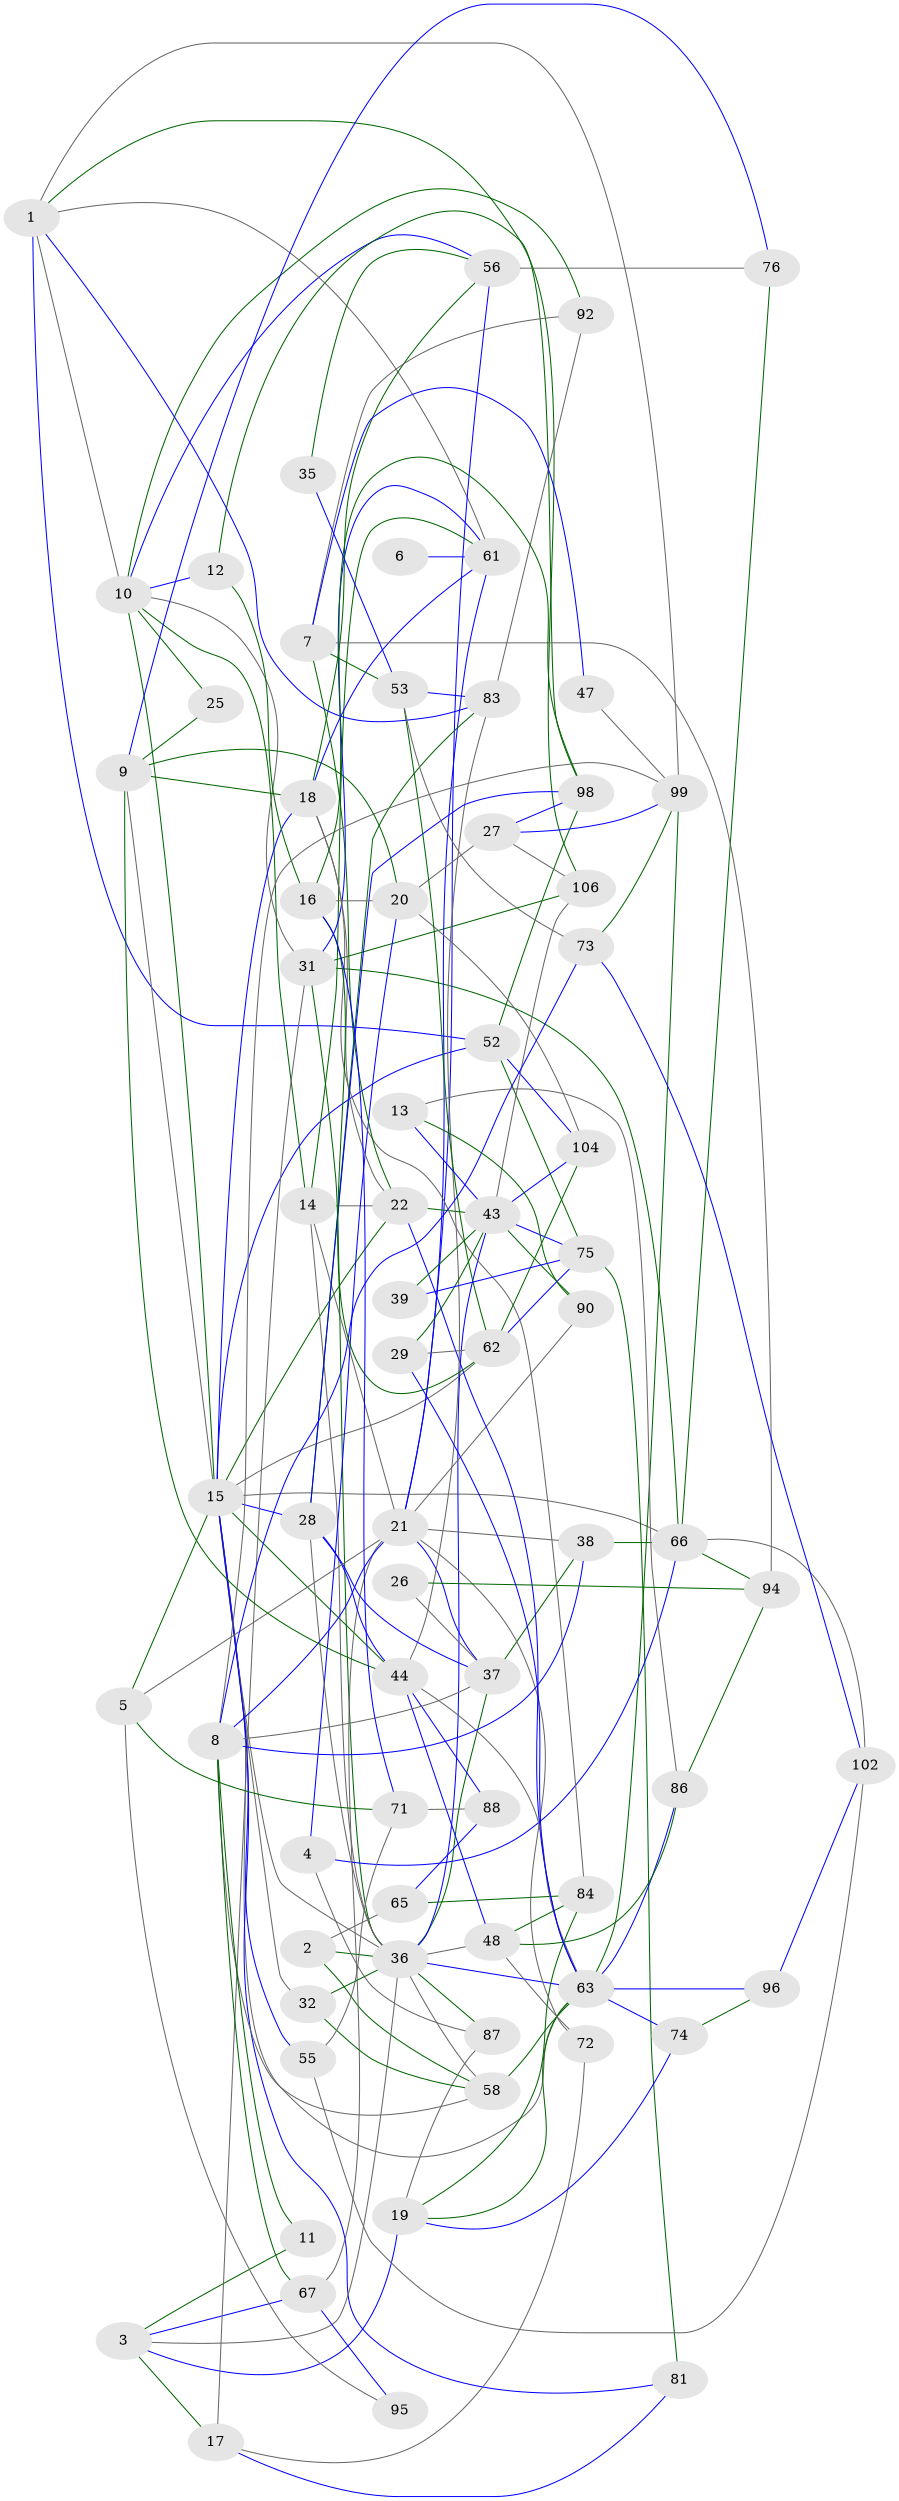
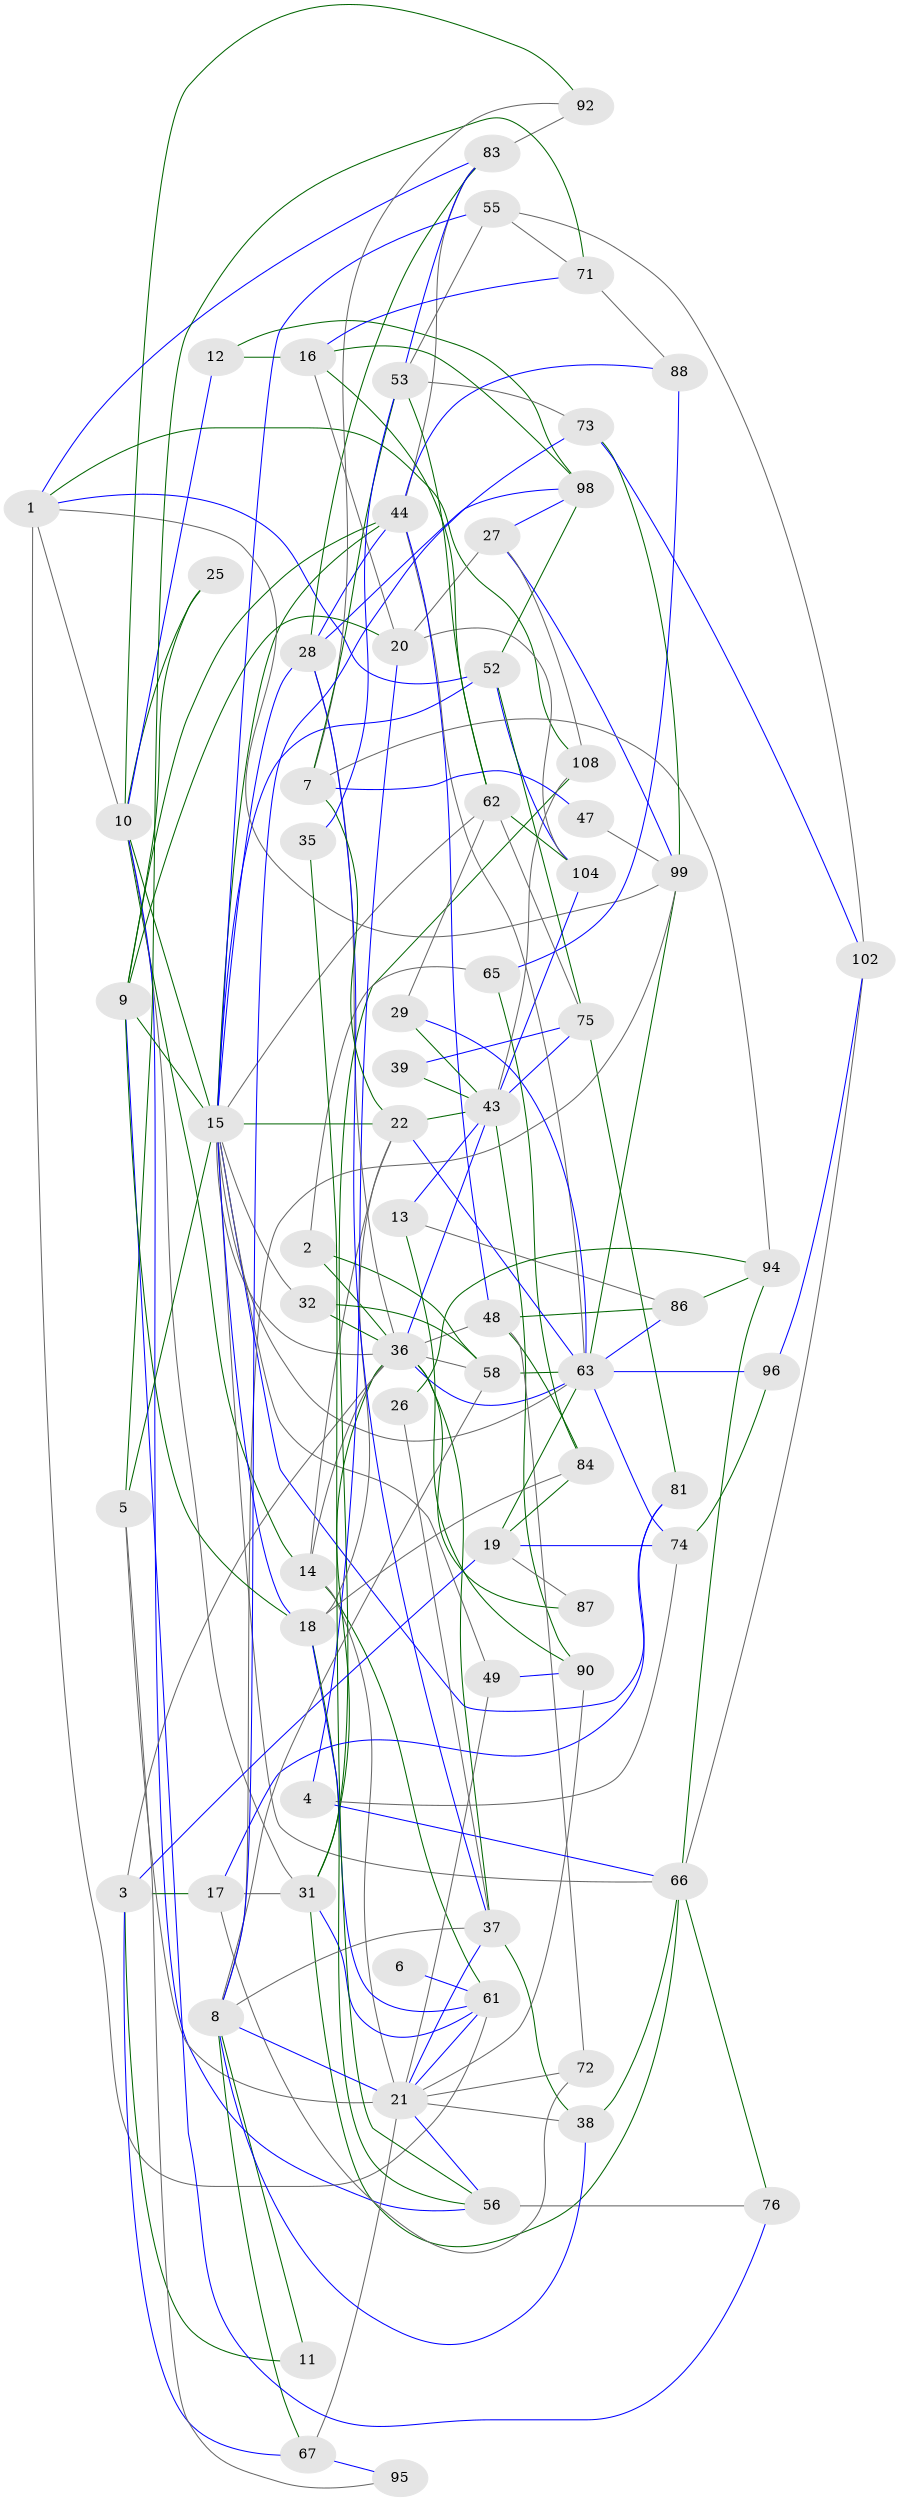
edge "55" -- "53": added
node "106": label "106" -> "108"
edge "9" -- "15": color gray40 -> darkgreen
edge "75" -- "62": color blue -> gray40
node "49": added
edge "4" -- "87": now "4" -- "74"
